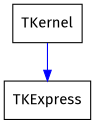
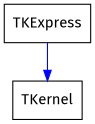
edge "TKernel" -> "TKExpress": reversed
